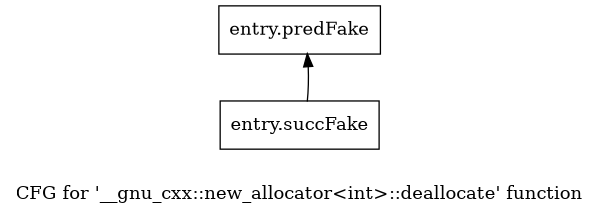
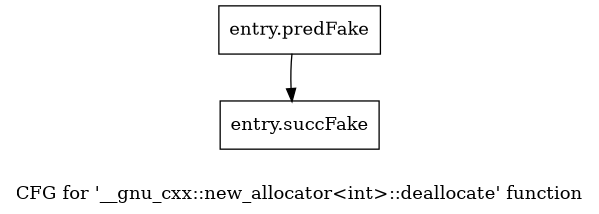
edge "entry.succFake" -> "entry.predFake": reversed
